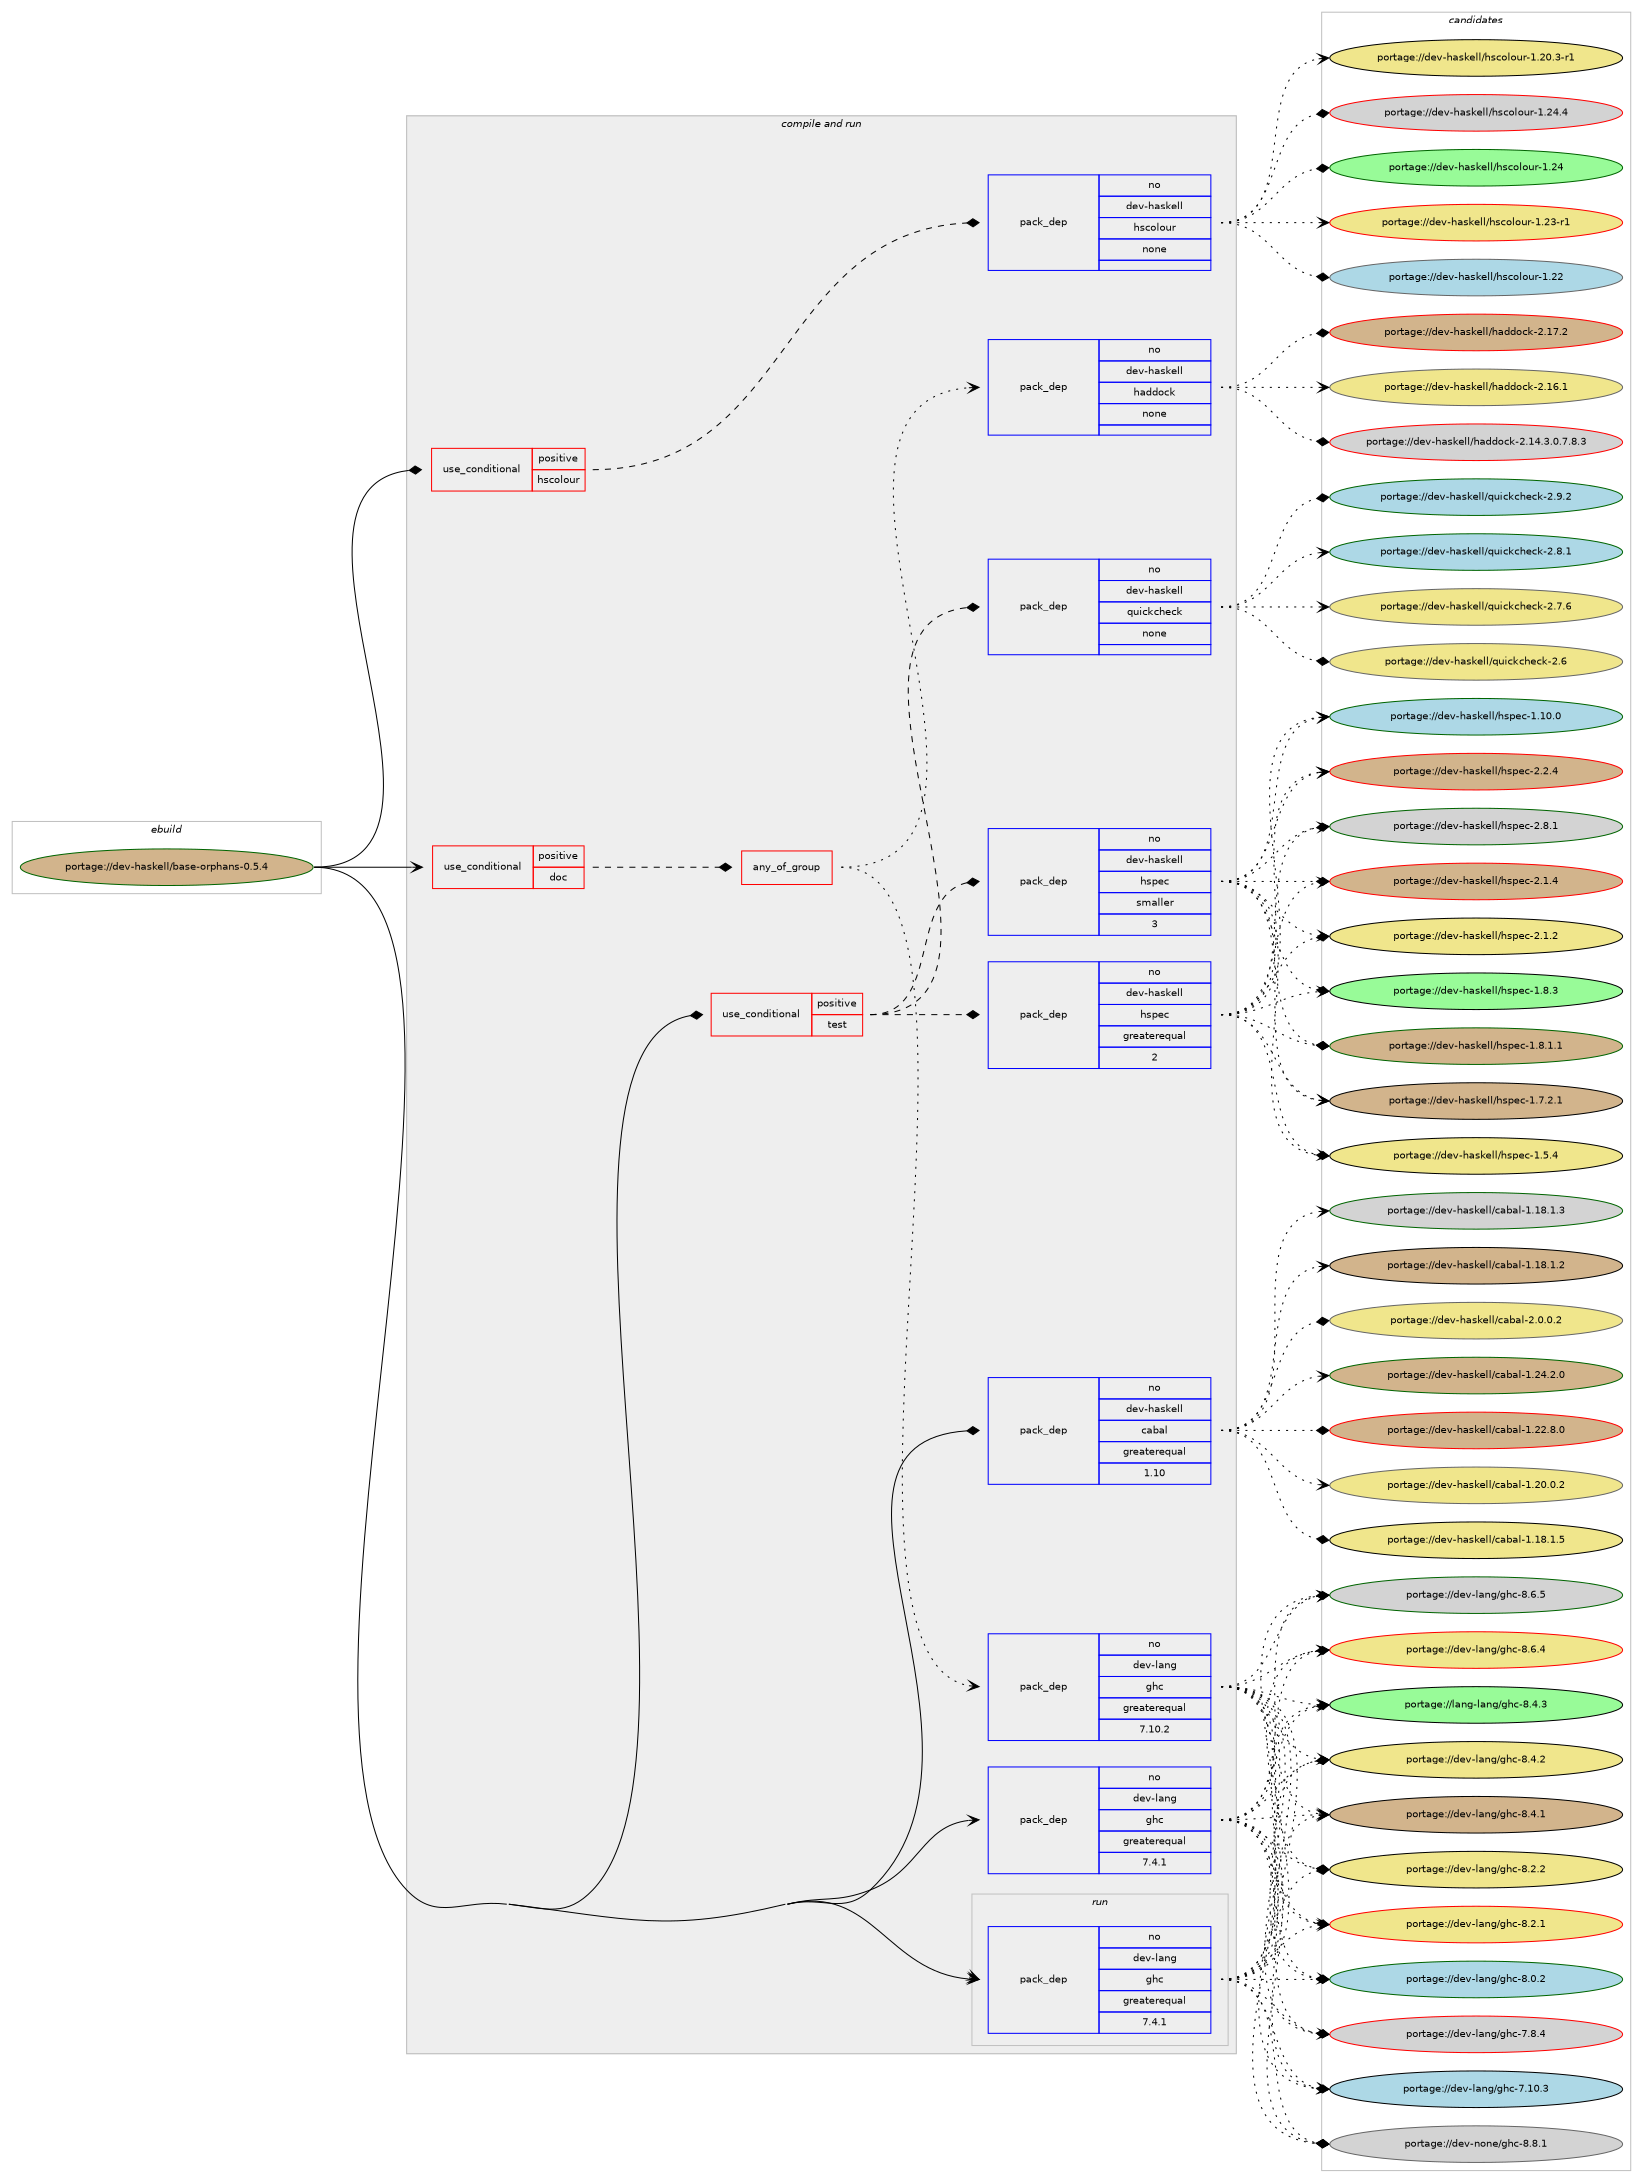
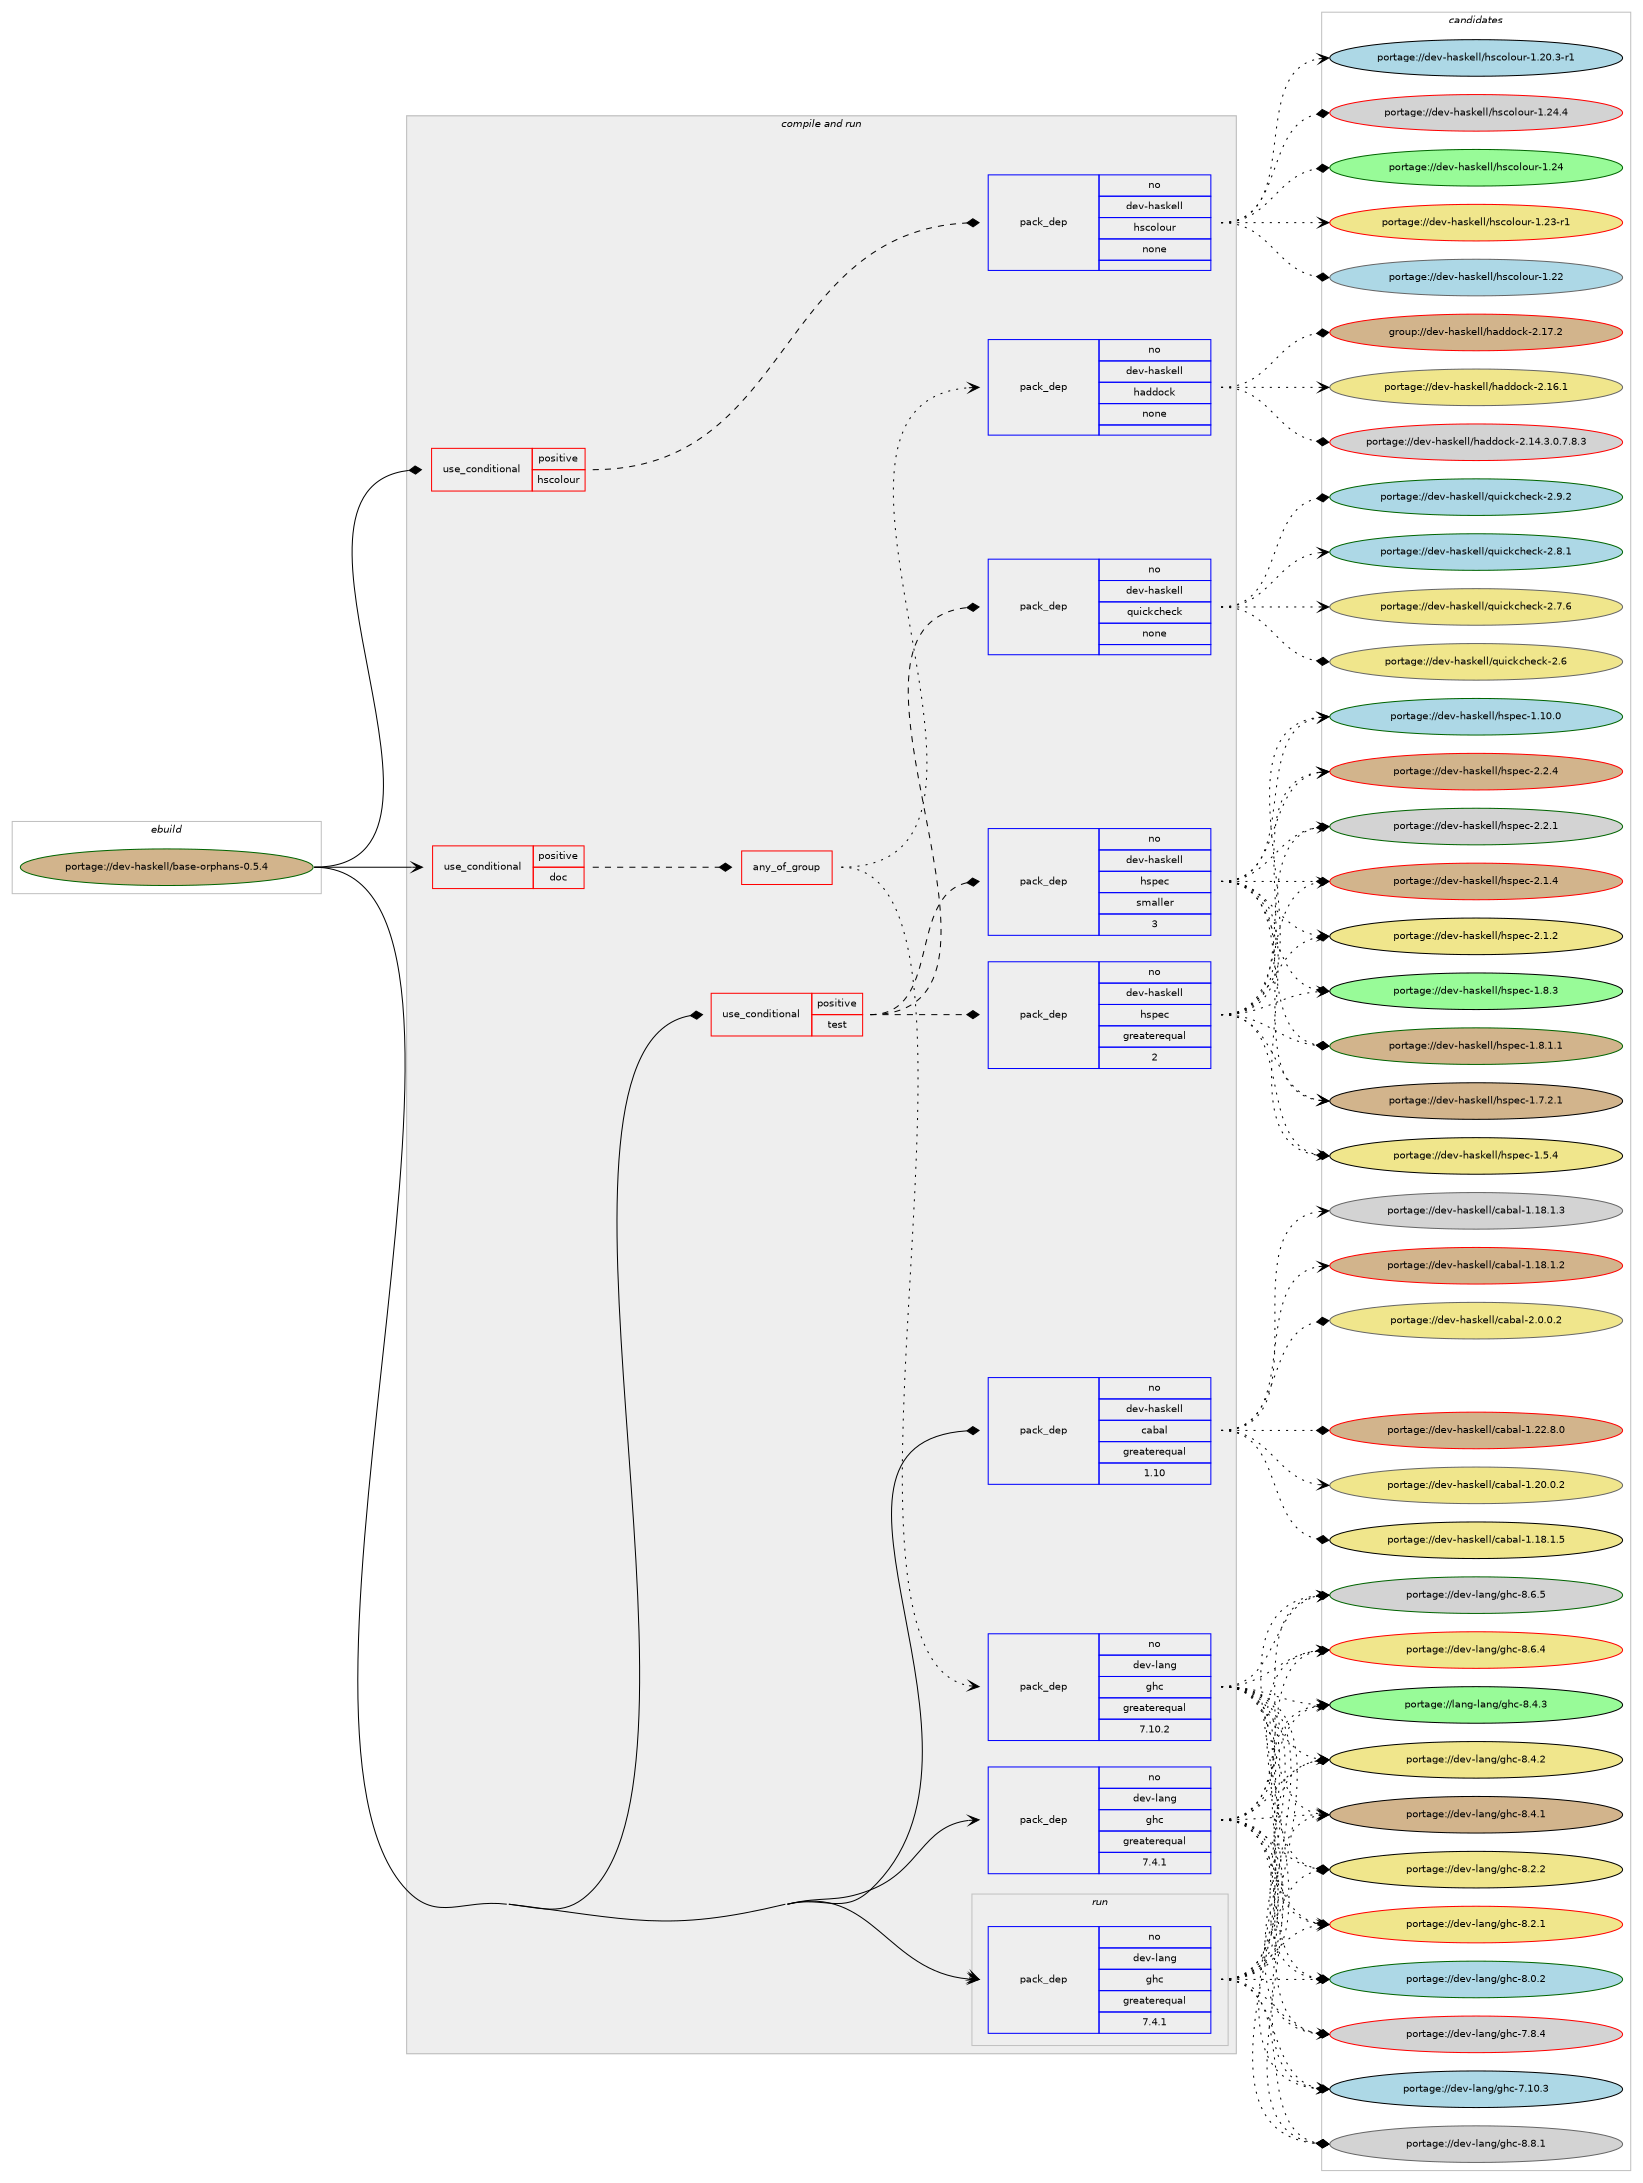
node "portage://dev-haskell/hscolour-1.20.3-r1": fillcolor khaki -> lightblue
node "portage://dev-haskell/haddock-2.17.2": label "portage://dev-haskell/haddock-2.17.2" -> "group://dev-haskell/haddock-2.17.2"
node "portage://dev-haskell/hspec-2.8.1": label "portage://dev-haskell/hspec-2.8.1" -> "portage://dev-haskell/hspec-2.2.1"
node "portage://dev-haskell/cabal-1.18.1.3": color darkgreen -> gray40
node "portage://dev-haskell/cabal-1.18.1.2": color black -> red
node "portage://dev-haskell/cabal-1.24.2.0": removed
node "portage://dev-none/ghc-8.8.1": label "portage://dev-none/ghc-8.8.1" -> "portage://dev-lang/ghc-8.8.1"
